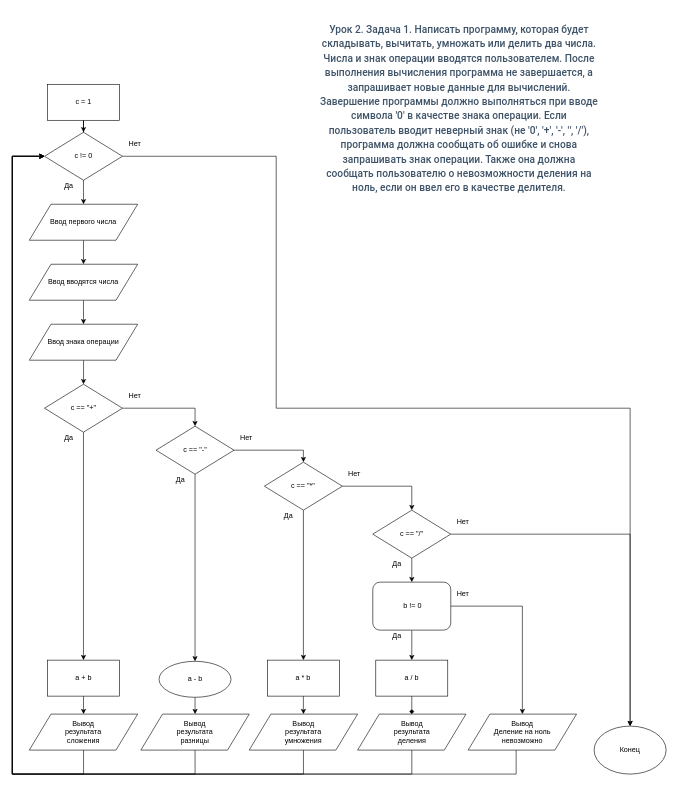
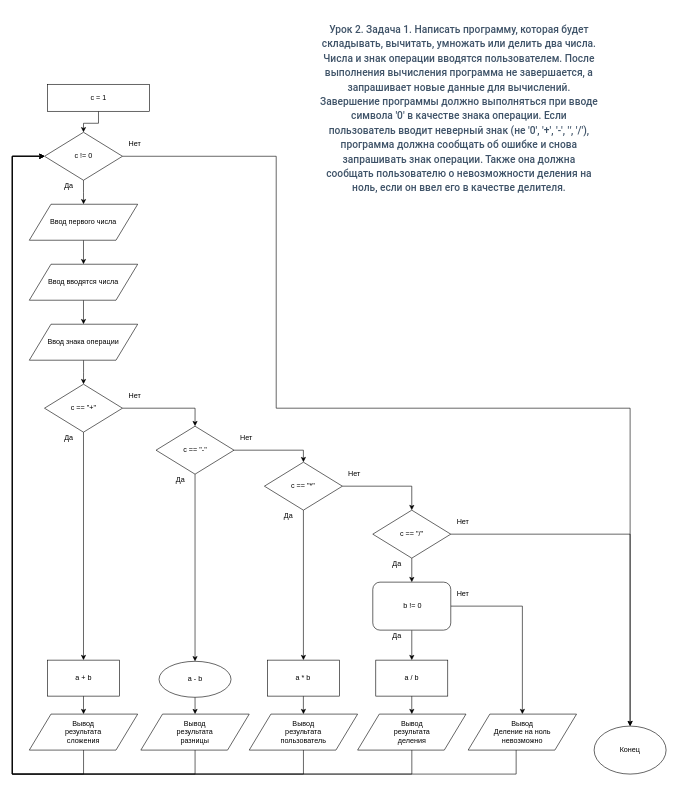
node "c = 1": size 72x36 -> 102x27
edge "a / b" -> "Вывод результата деления": arrowhead diamond -> classic
node "Вывод результата умножения": label "Вывод результата умножения" -> "Вывод результата пользователь"
